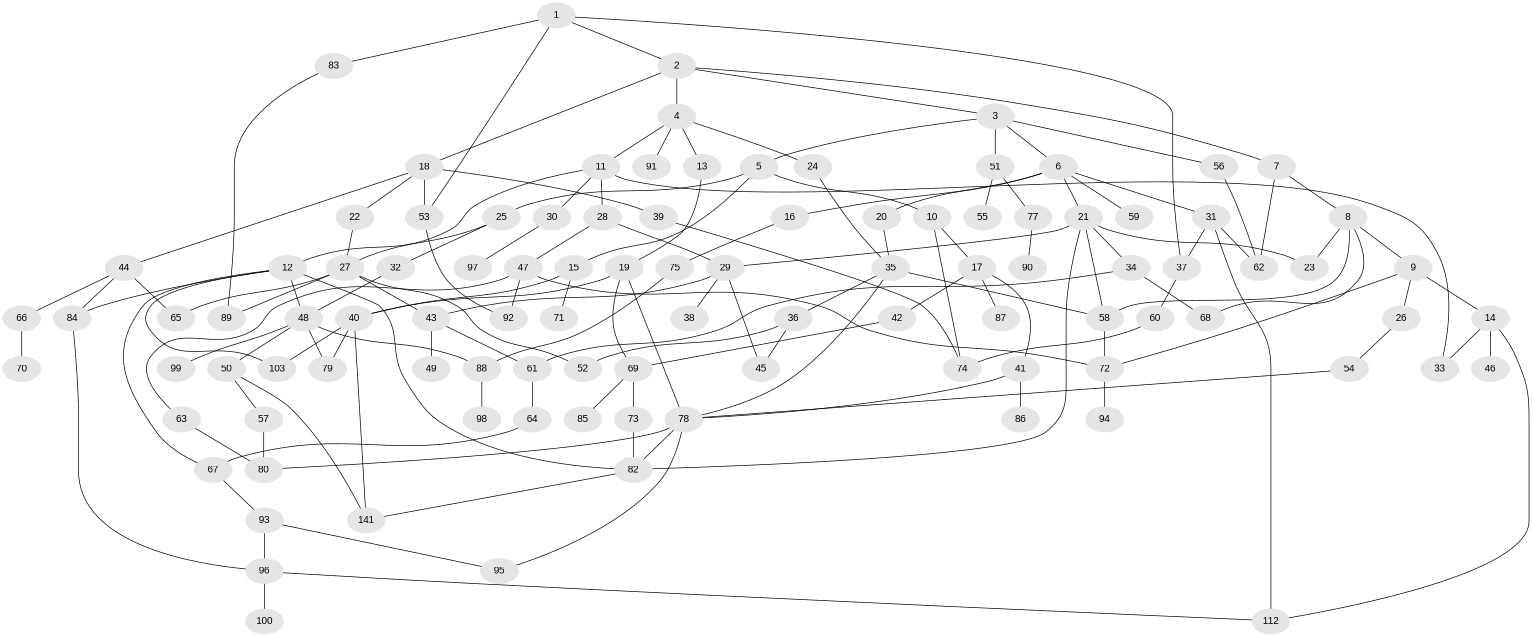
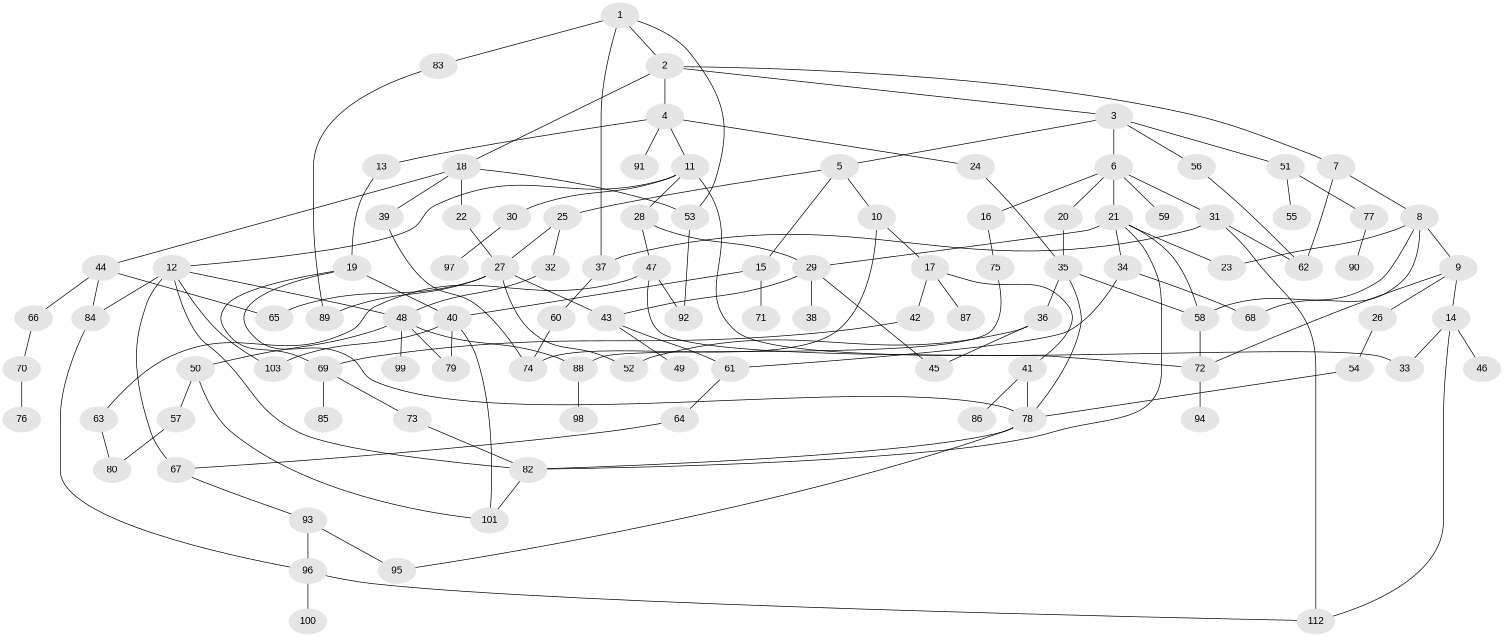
node "76": added
edge "78" -- "80": removed
node "141": label "141" -> "101"
